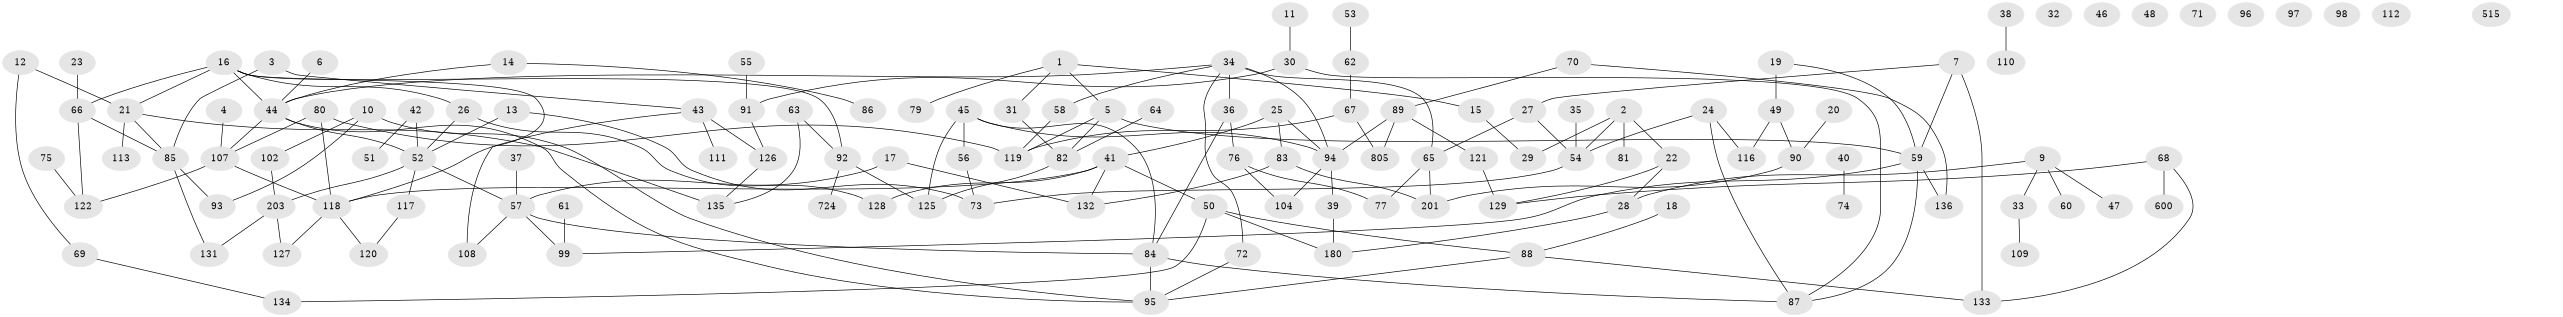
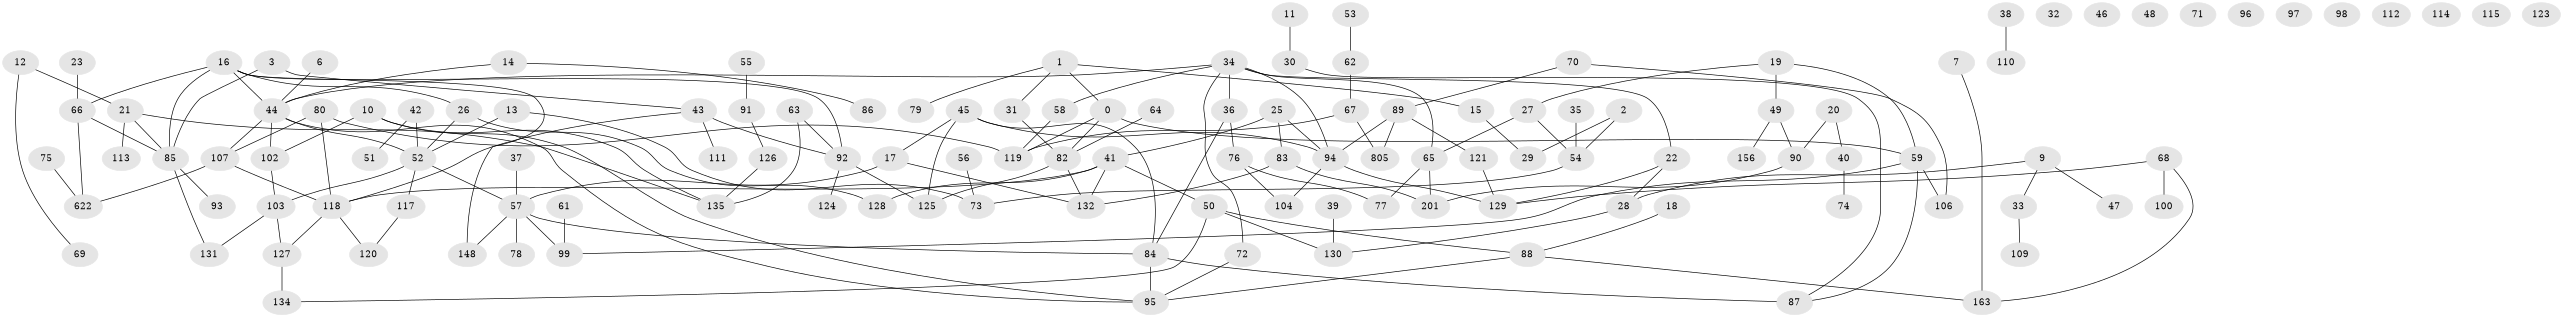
node "114": added
node "515": label "515" -> "115"
node "123": added
edge "30" -- "91": removed
edge "7" -- "27": now "19" -- "27"
edge "16" -- "21": now "16" -- "85"
node "4": removed
node "5": label "5" -> "0"
node "24": removed
edge "7" -- "59": removed
edge "43" -- "126": now "43" -- "92"
edge "45" -- "56": now "45" -- "17"
edge "2" -- "22": now "34" -- "22"
edge "20" -- "40": added
edge "44" -- "102": added
node "81": removed
node "116": label "116" -> "156"
edge "10" -- "93": now "10" -- "135"
edge "82" -- "132": added
edge "94" -- "39": now "94" -- "129"
node "122": label "122" -> "622"
node "203": label "203" -> "103"
node "724": label "724" -> "124"
node "136": label "136" -> "106"
node "60": removed
node "600": label "600" -> "100"
node "108": label "108" -> "148"
node "78": added
node "180": label "180" -> "130"
edge "69" -- "134": now "127" -- "134"
node "133": label "133" -> "163"
